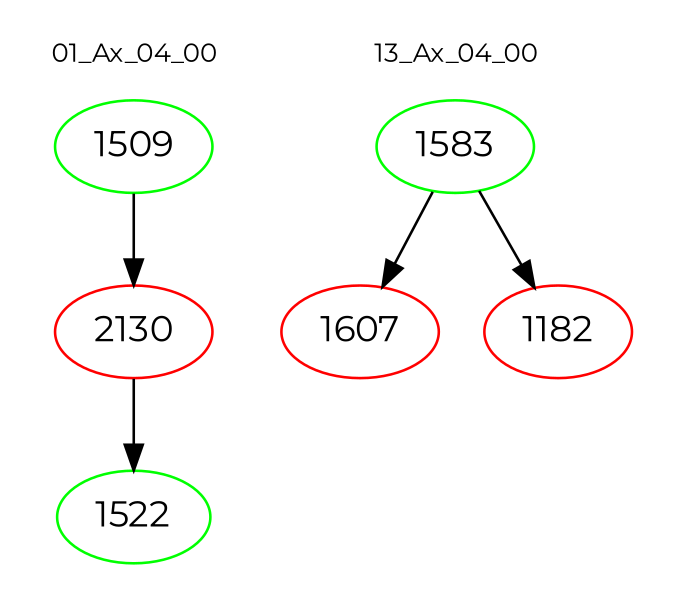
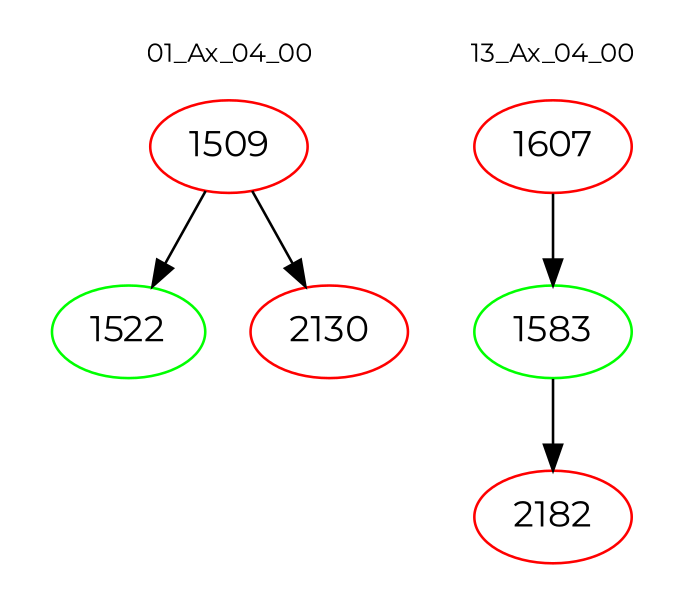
node "1509": color green -> red
edge "1583" -> "1607": reversed
node "1182": label "1182" -> "2182"
edge "2130" -> "1522": now "1509" -> "1522"
